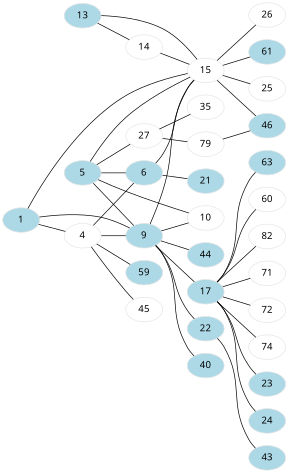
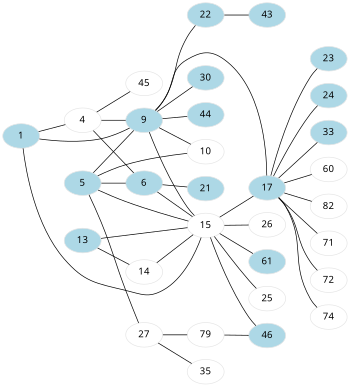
node "63": label "63" -> "33"
edge "17" -- "15": added
node "59": removed
node "40": label "40" -> "30"
